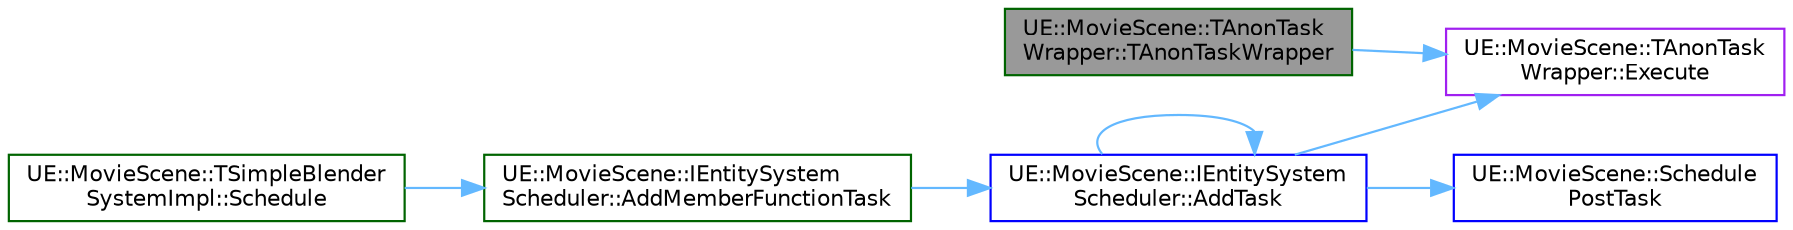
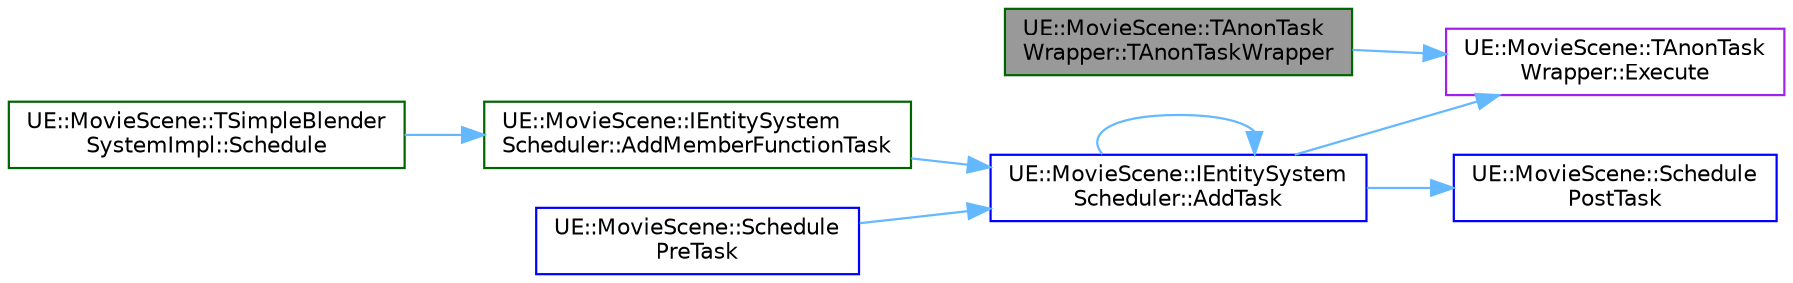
node "UE::MovieScene::Schedule PreTask": added
